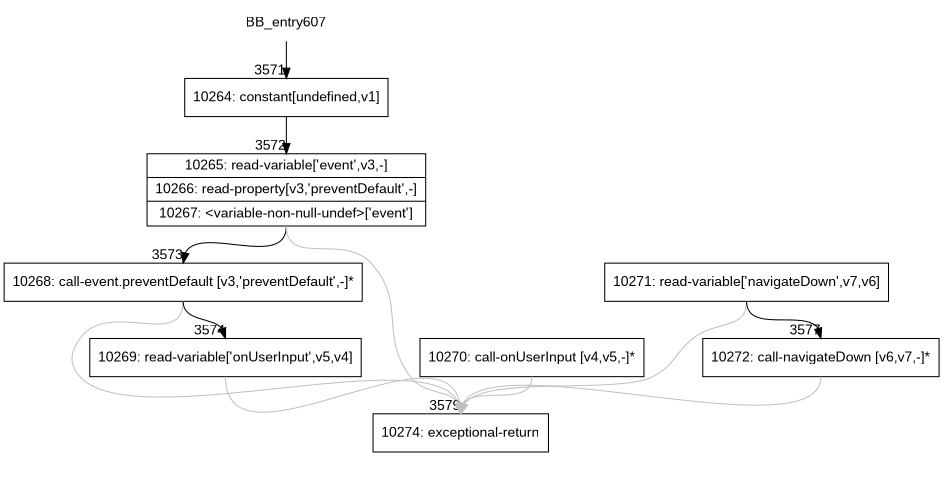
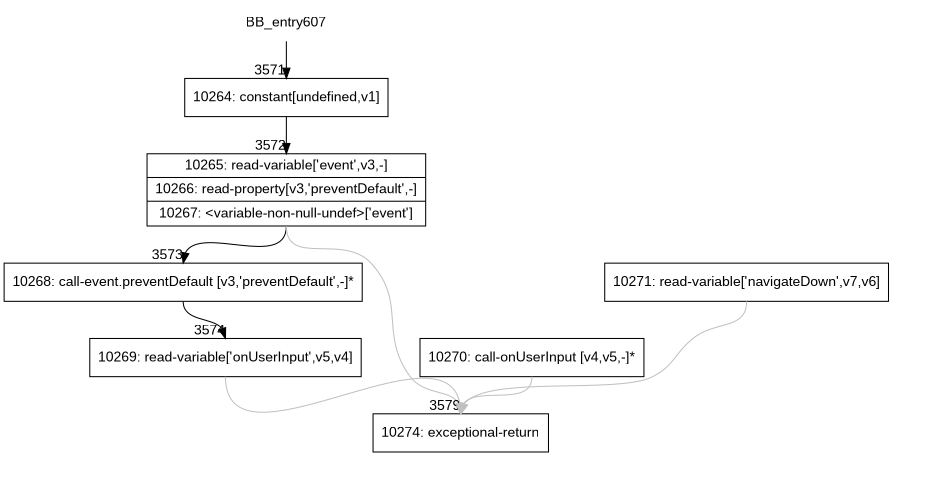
node "10272: call-navigateDown [v6,v7,-]*": removed
edge "10268: call-event.preventDefault [v3,'preventDefault',-]*" -> "10274: exceptional-return": removed
